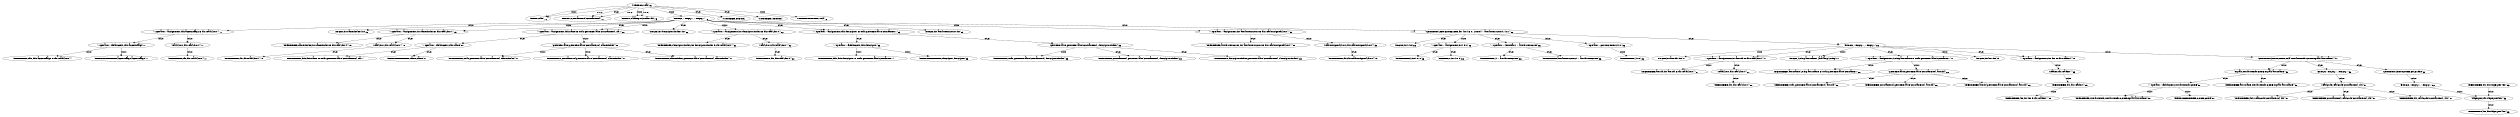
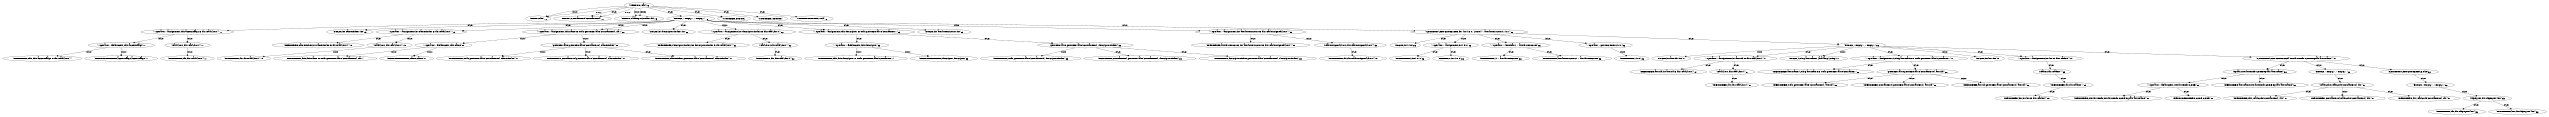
edge "(IDENTIFIER,dis,dis.skipBytes(len))" -> "(skipBytes,dis.skipBytes(len))": reversed
